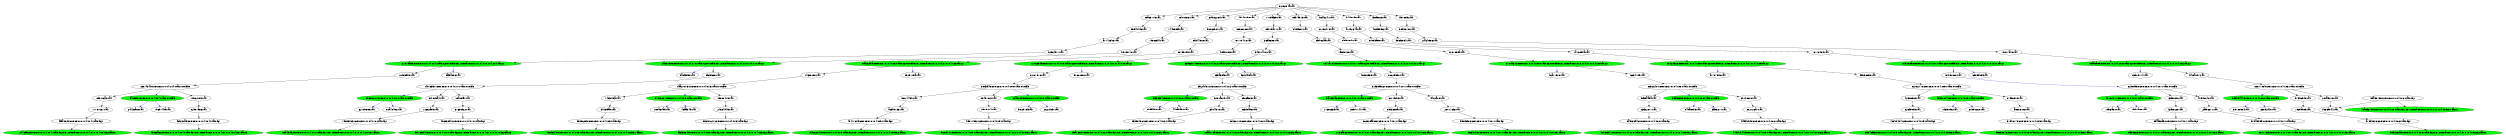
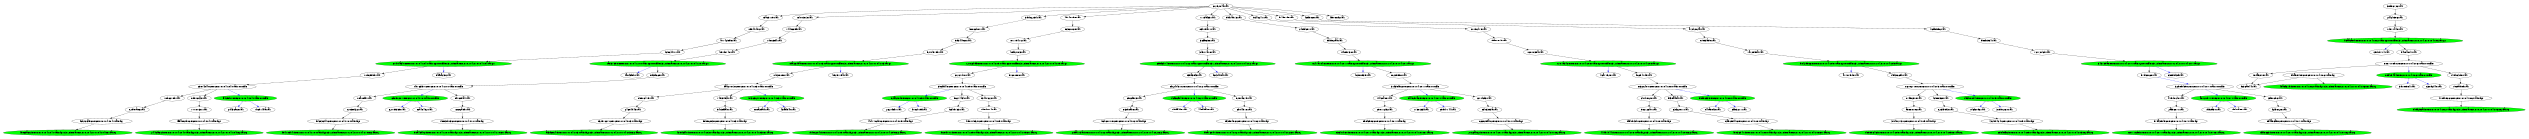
edge "fd97e8fc-val-" -> "3eb9672c-val-": removed
